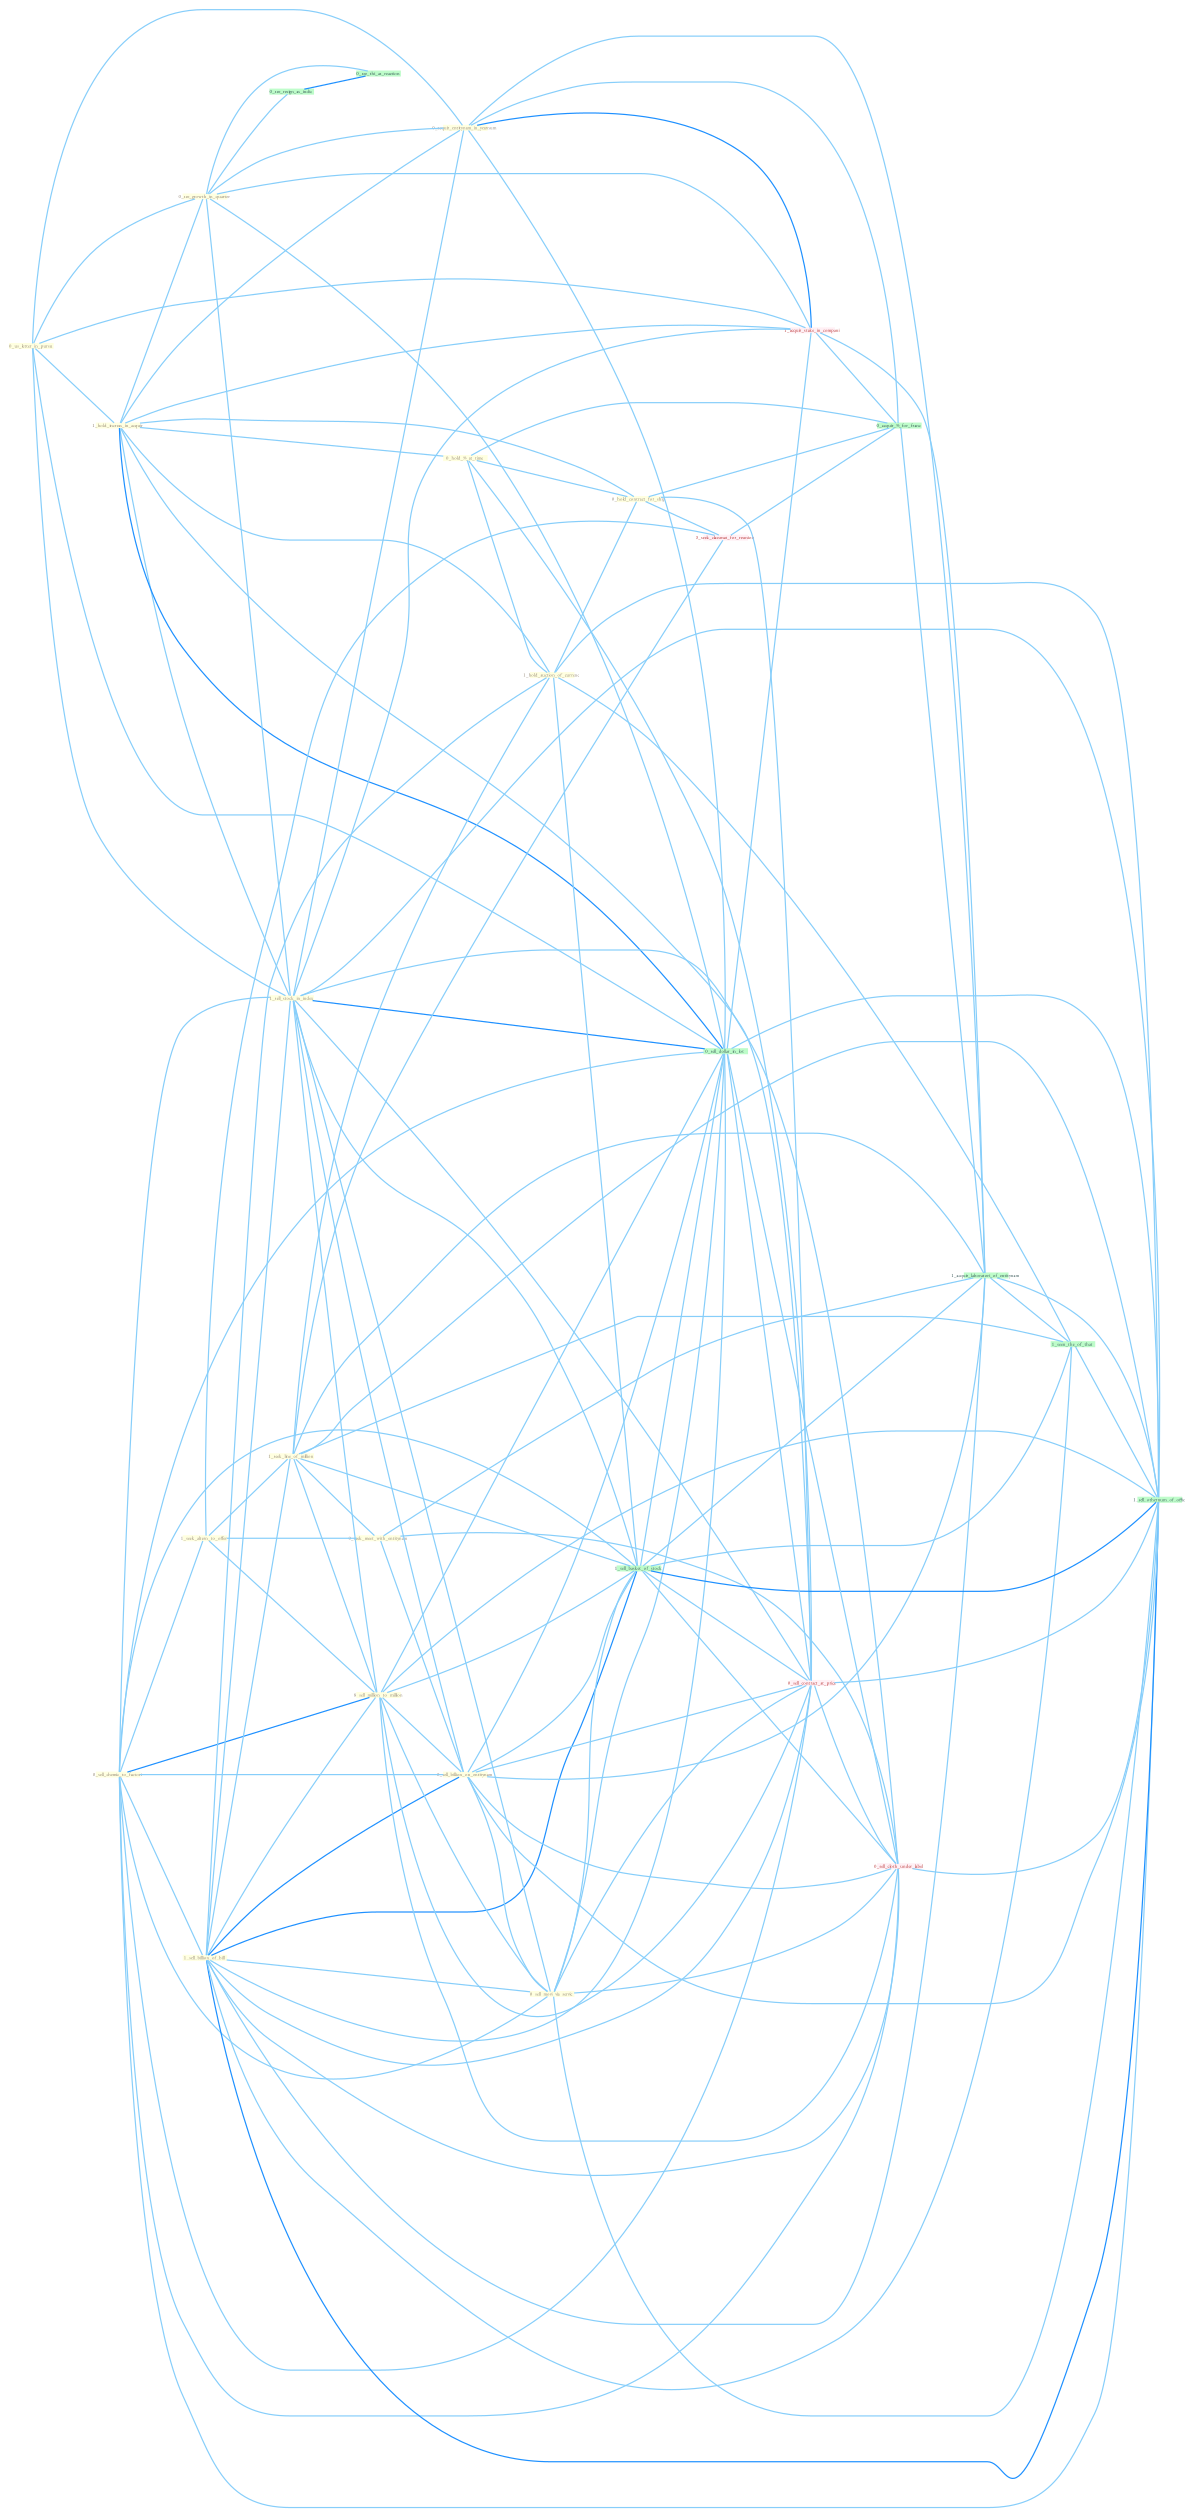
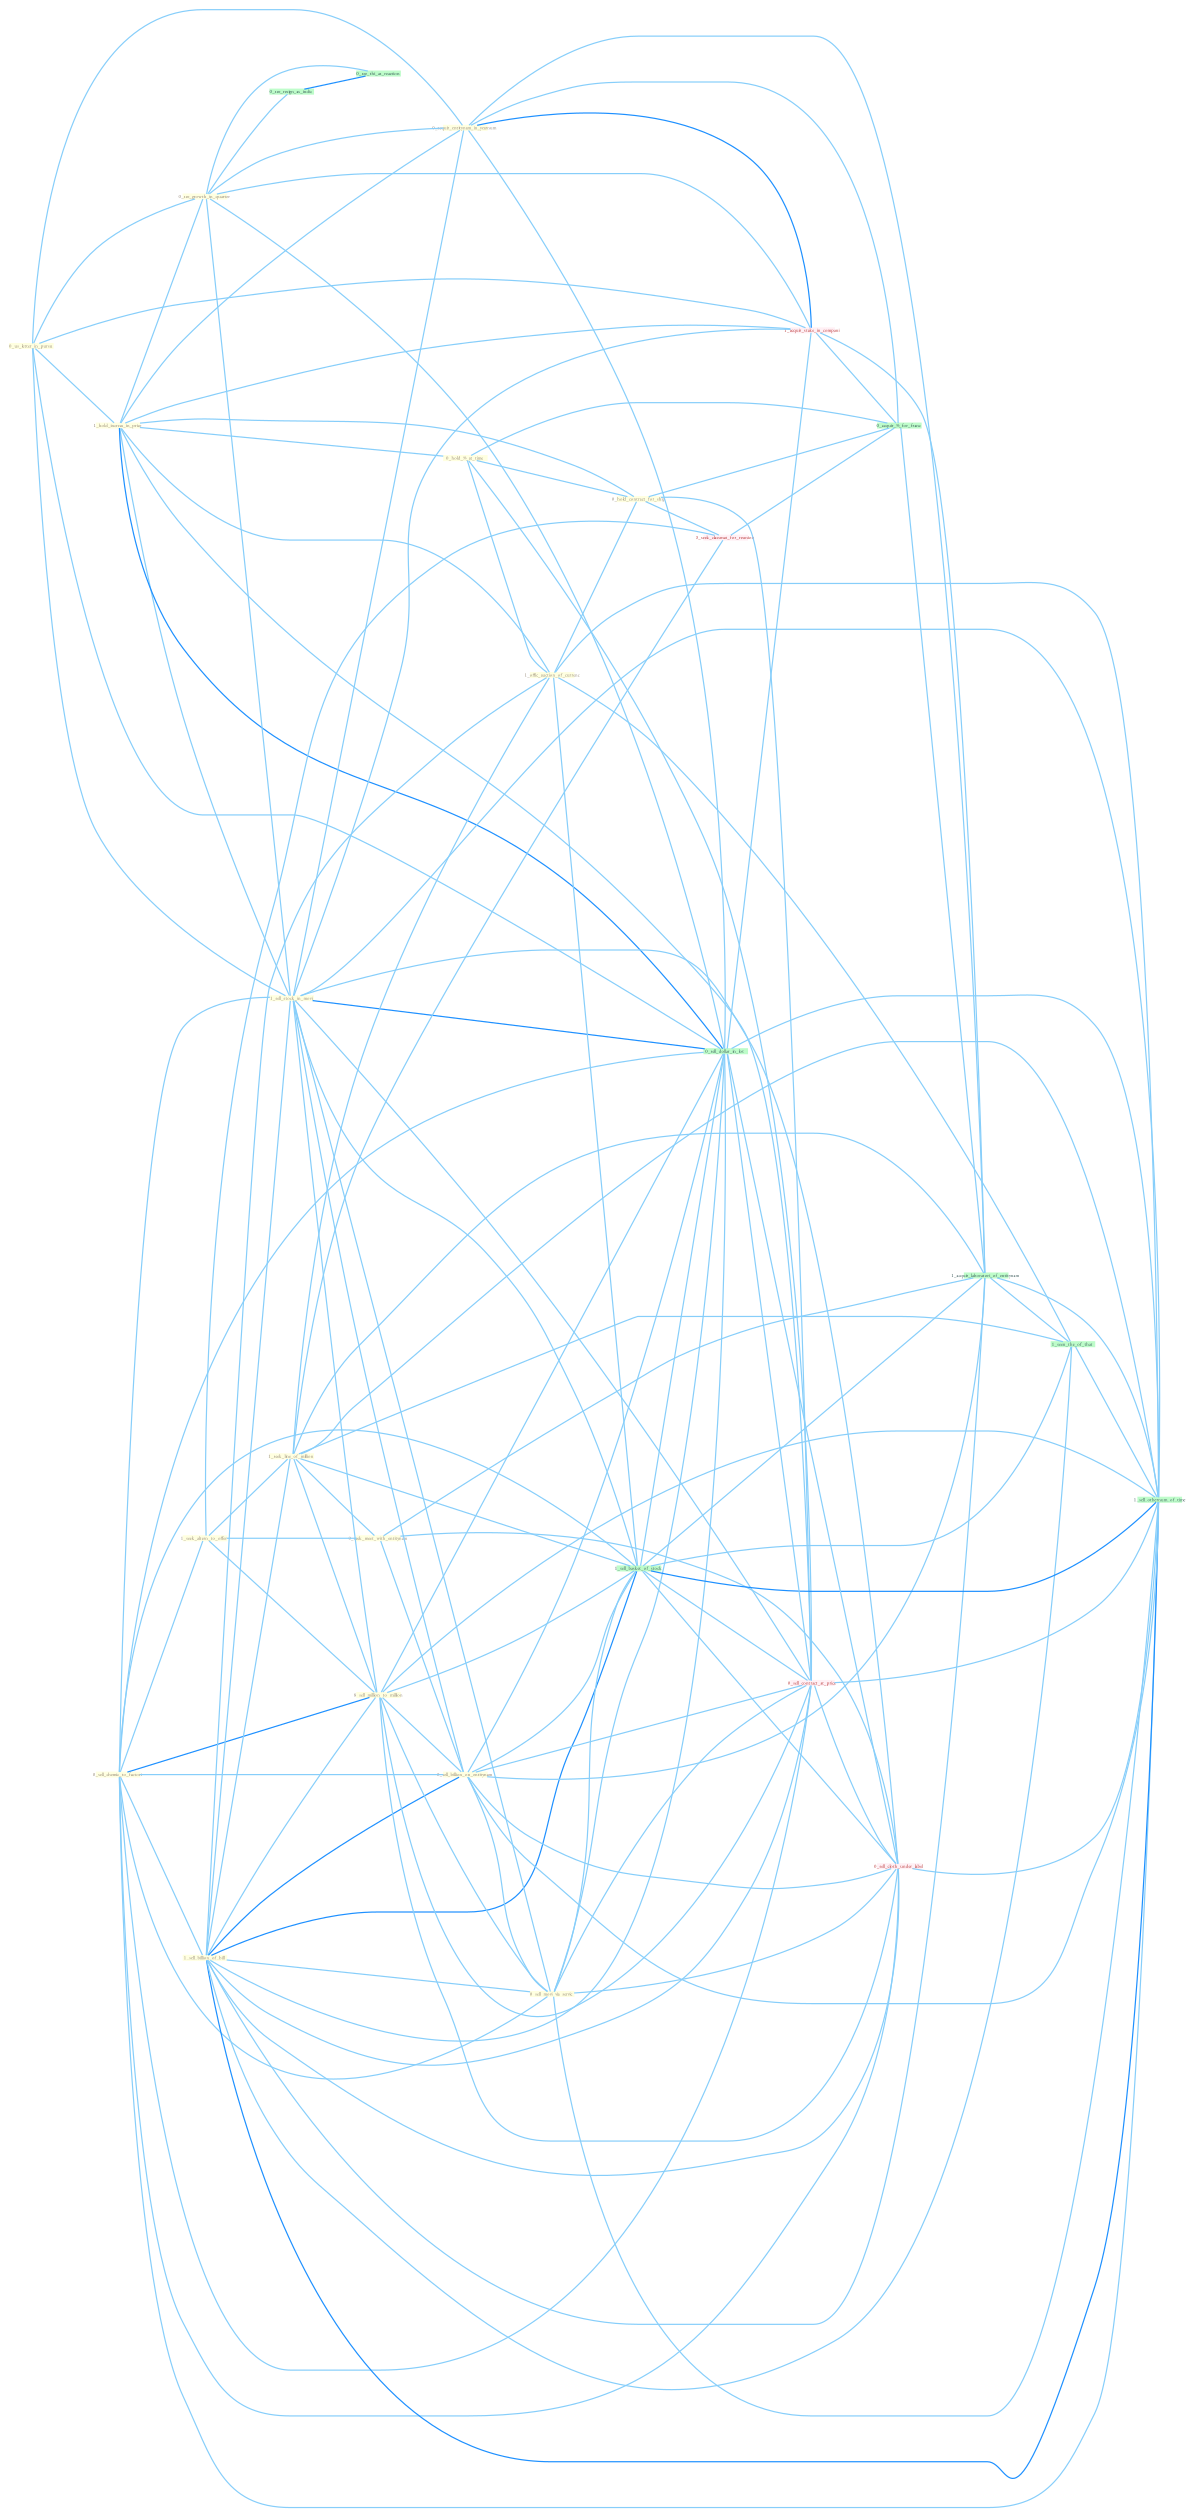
node "1_hold_increas_in_acquir": label "1_hold_increas_in_acquir" -> "1_hold_increas_in_price"
node "1_hold_auction_of_currenc": label "1_hold_auction_of_currenc" -> "1_offic_auction_of_currenc"
node "1_sell_stock_in_index": label "1_sell_stock_in_index" -> "1_sell_stock_in_movi"
node "1_sell_othernum_of_offic": label "1_sell_othernum_of_offic" -> "1_sell_othernum_of_time"
